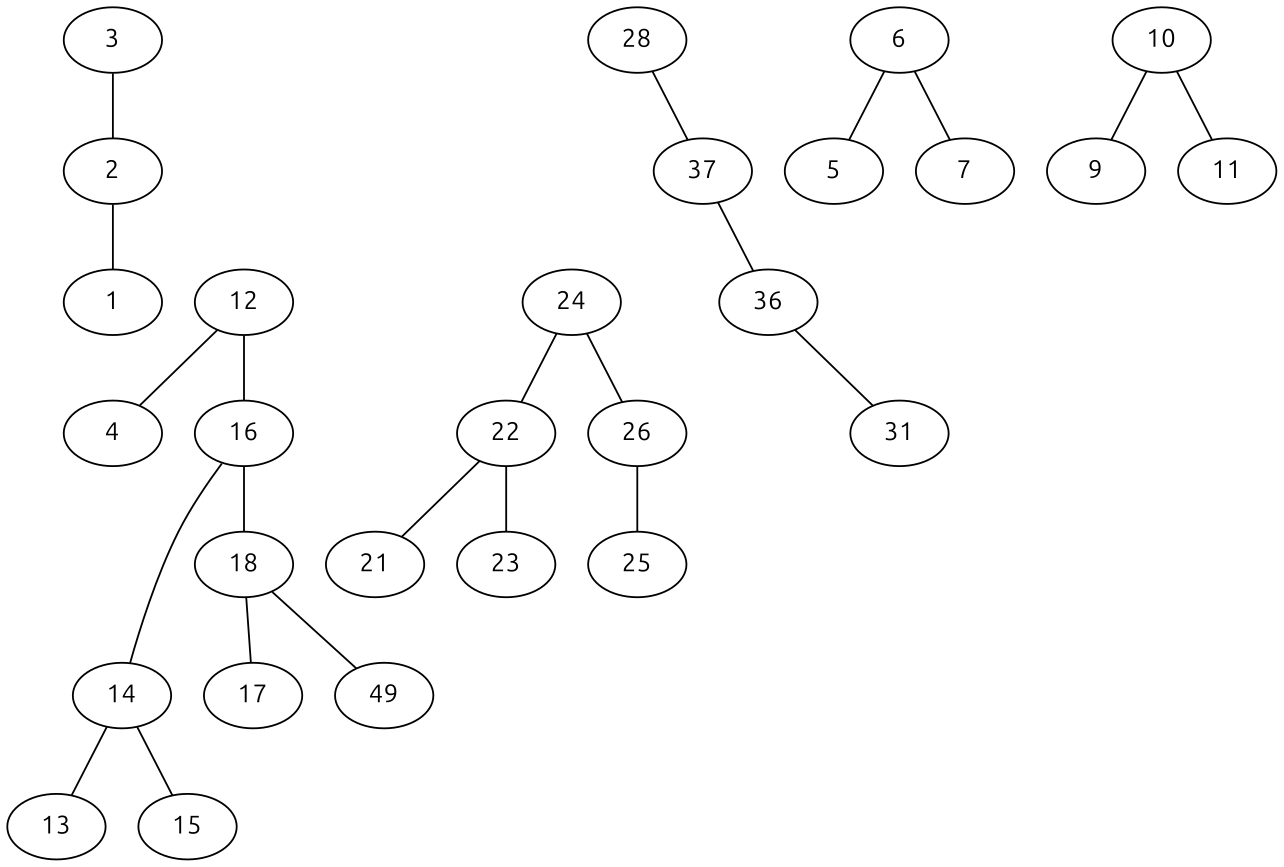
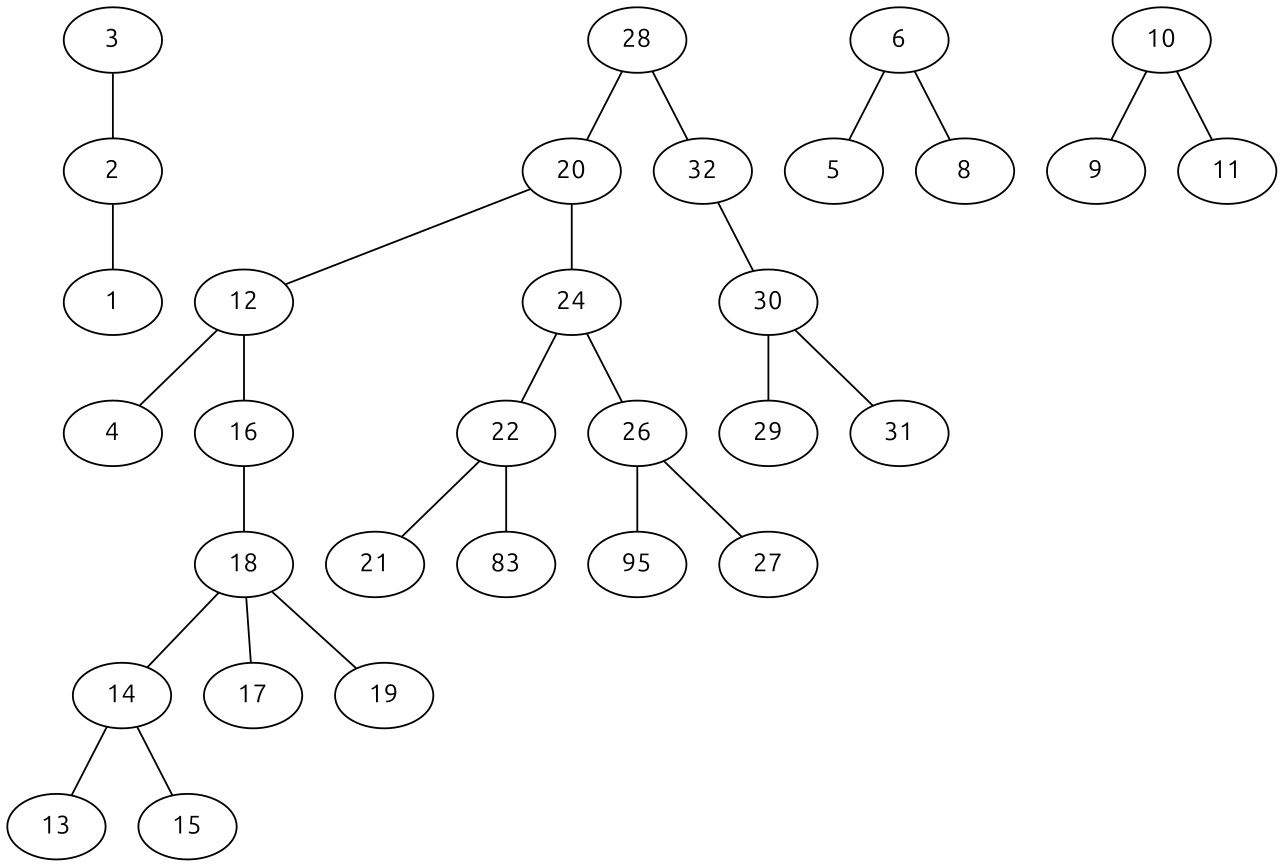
node "20": added
node "37": label "37" -> "32"
node "7": label "7" -> "8"
node "36": label "36" -> "30"
node "29": added
edge "16" -- "14": now "18" -- "14"
node "23": label "23" -> "83"
node "25": label "25" -> "95"
node "27": added
node "49": label "49" -> "19"
